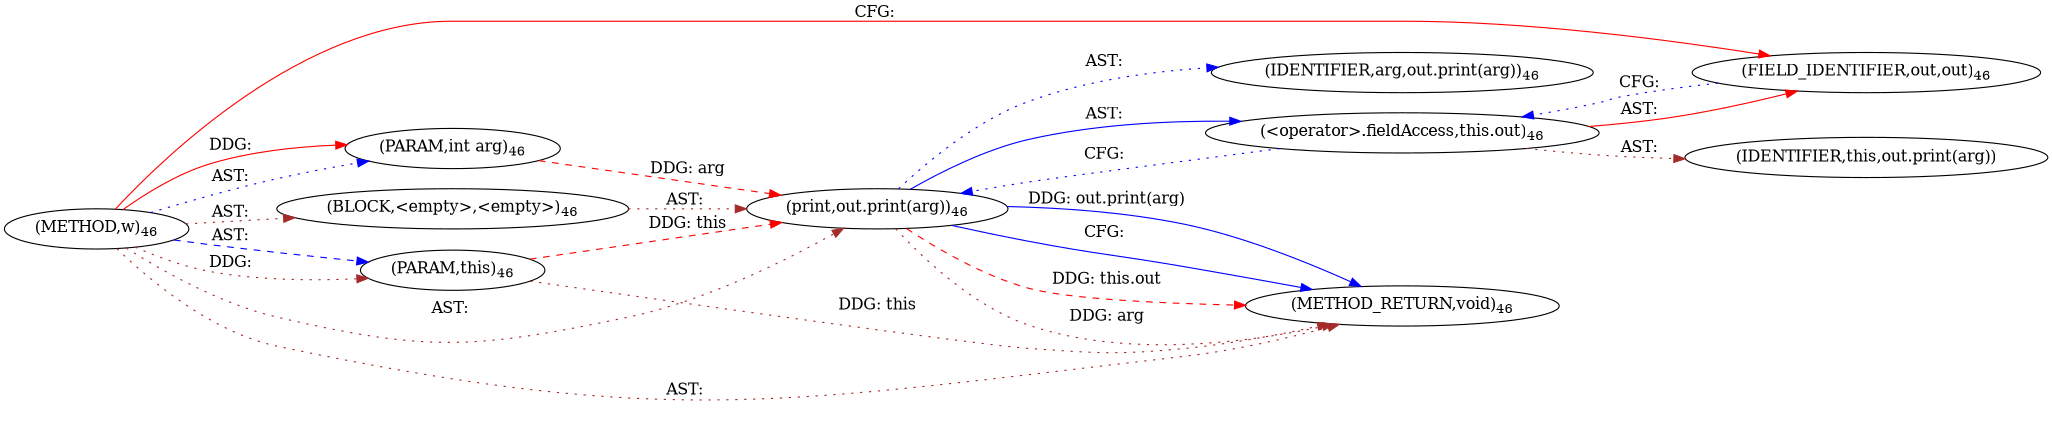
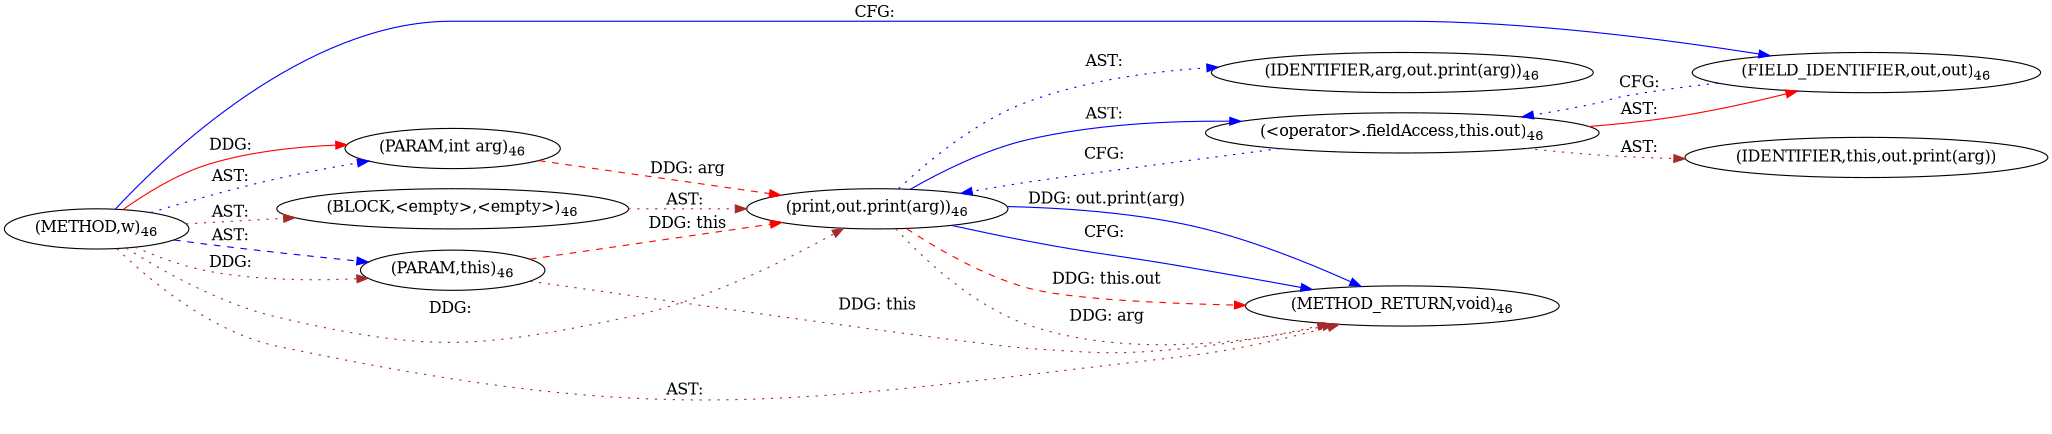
edge "(METHOD,w)" -> "(FIELD_IDENTIFIER,out,out)": color red -> blue
edge "(METHOD,w)" -> "(print,out.print(arg))": label "AST: " -> "DDG: "
